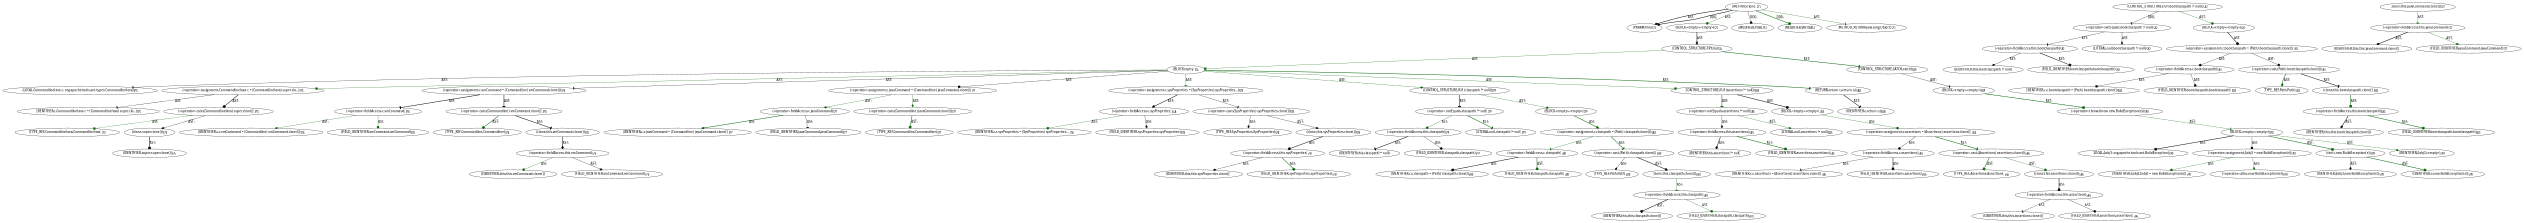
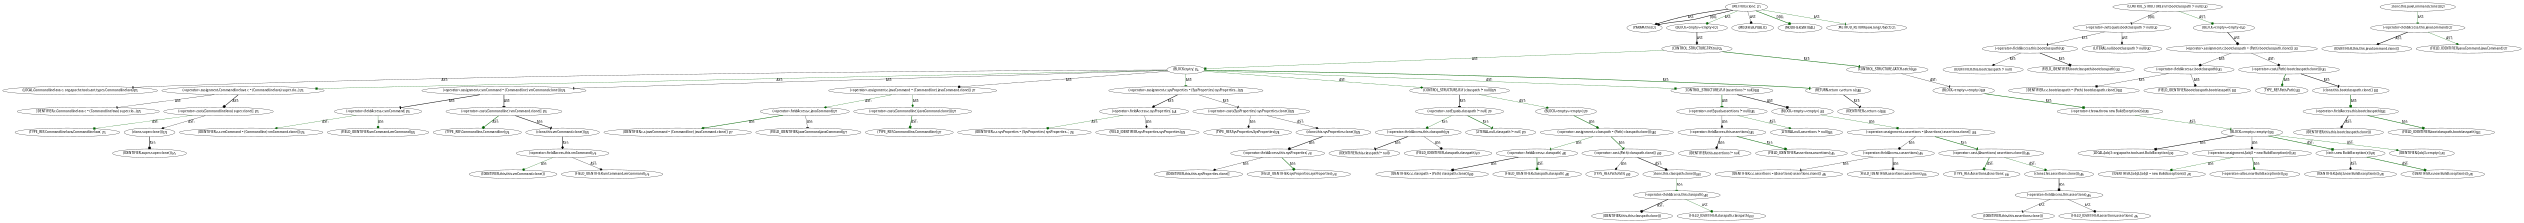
edge "(METHOD,clone)" -> "(MODIFIER,PUBLIC)": label "DDG: " -> "AST: "
edge "(<operator>.assignment,$obj3 = new BuildException(e))" -> "(<operator>.alloc,new BuildException(e))": style solid -> bold
